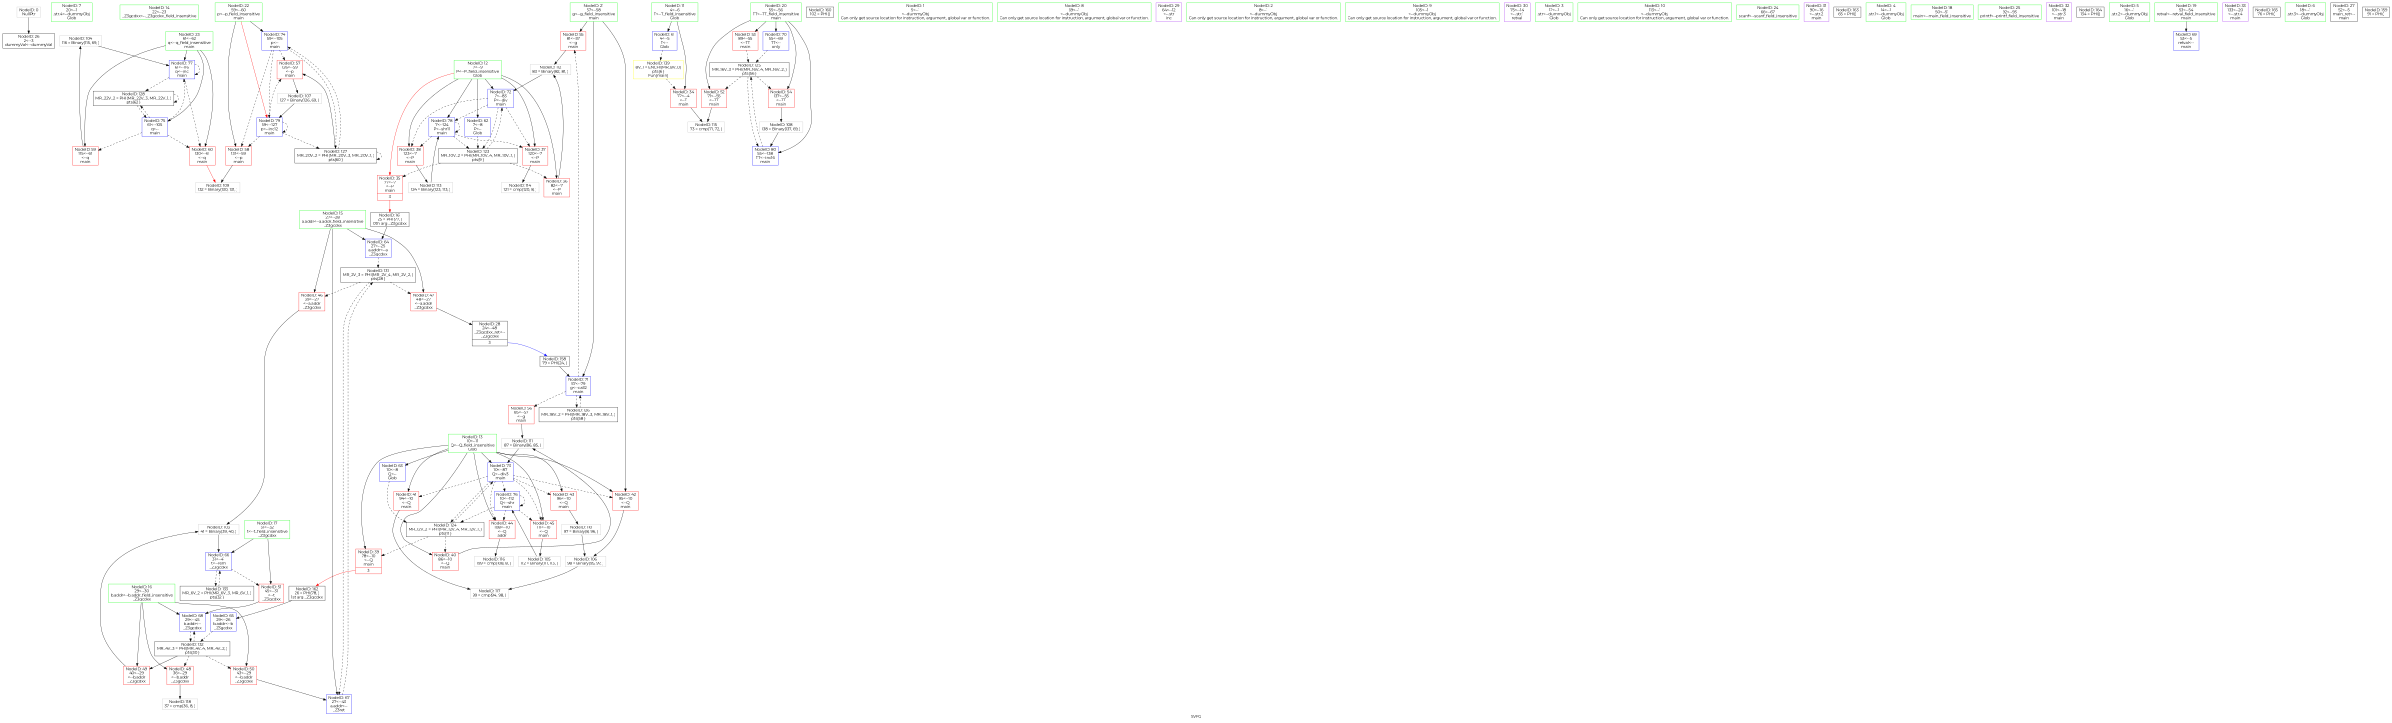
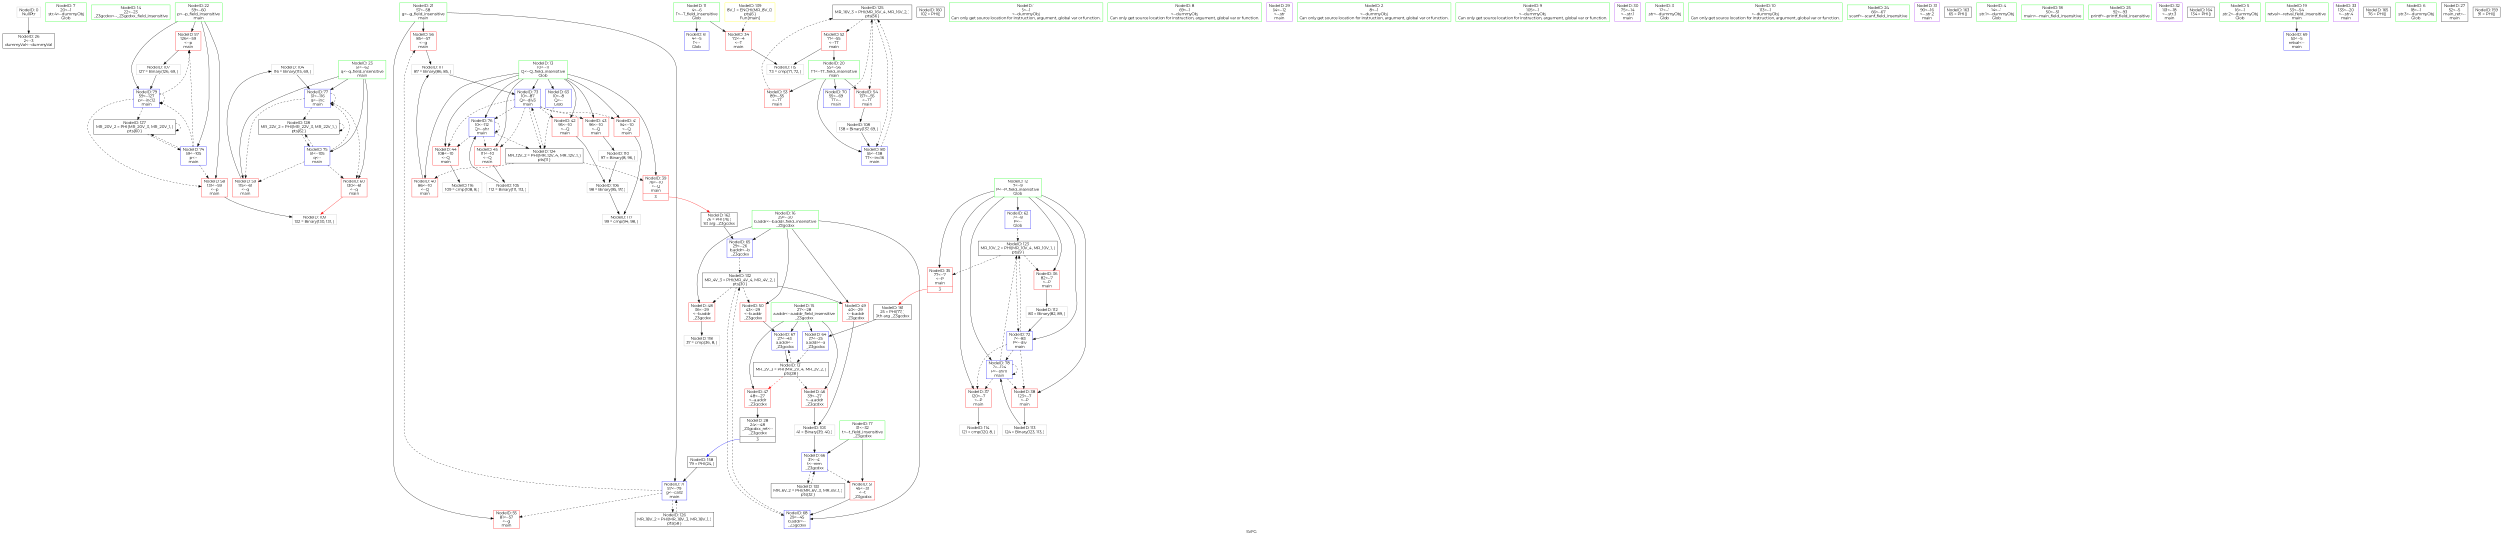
node "NodeID: 29": text "inc" -> "main"
node "NodeID: 30": text "retval" -> "main"
edge "NodeID: 20" -> "NodeID: 52": reversed
node "NodeID: 70": text "only" -> "main"
edge "NodeID: 61" -> "NodeID: 139": removed
edge "NodeID: 55" -> "NodeID: 112": removed
edge "NodeID: 22" -> "NodeID: 79": color red -> black
node "NodeID: 112": text "83 = Binary(82, 81, )" -> "83 = Binary(82, 89, )"
edge "NodeID: 13" -> "NodeID: 76": added
edge "NodeID: 127" -> "NodeID: 57": now "NodeID: 22" -> "NodeID: 57"
edge "NodeID: 12" -> "NodeID: 35": color red -> black
edge "NodeID: 77" -> "NodeID: 59": added
edge "NodeID: 16" -> "NodeID: 65": added
edge "NodeID: 21" -> "NodeID: 42": now "NodeID: 21" -> "NodeID: 56"
edge "NodeID: 131" -> "NodeID: 47": color black -> red
edge "NodeID: 67" -> "NodeID: 131": style dashed -> solid
node "NodeID: 44": text "addr" -> "main"
node "NodeID: 116": text "199 = cmp(108, 8, )" -> "109 = cmp(108, 8, )"
node "NodeID: 67": text "_Z3ret" -> "_Z3gcdxx"
